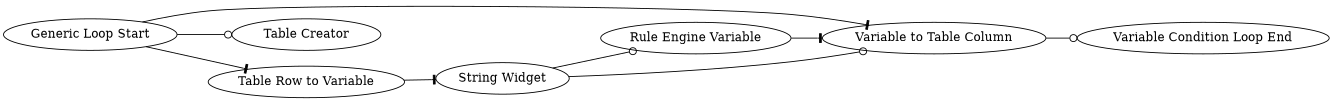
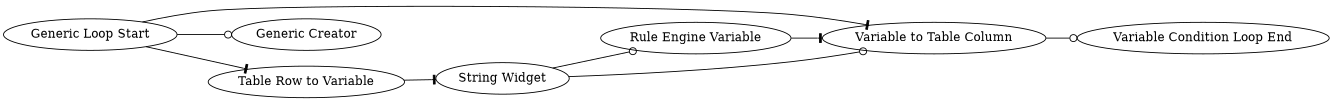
node "Table Creator": label "Table Creator" -> "Generic Creator"
